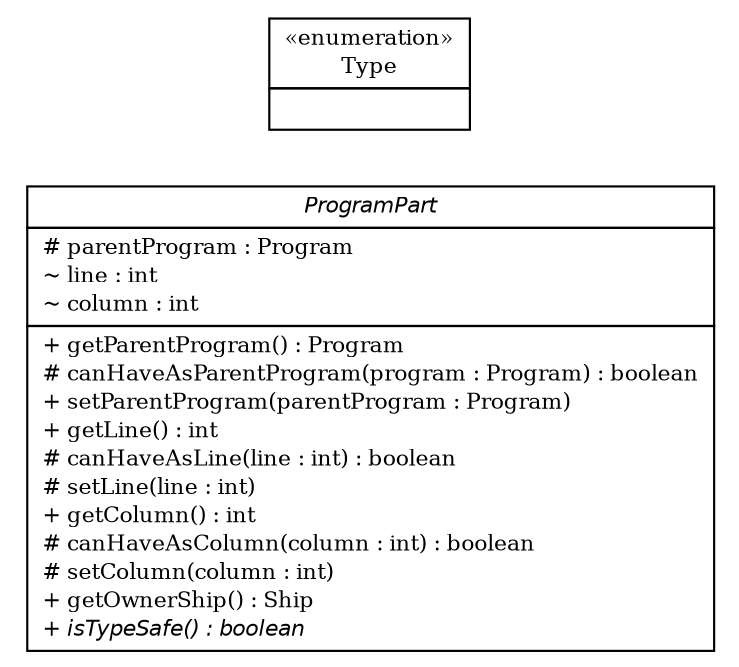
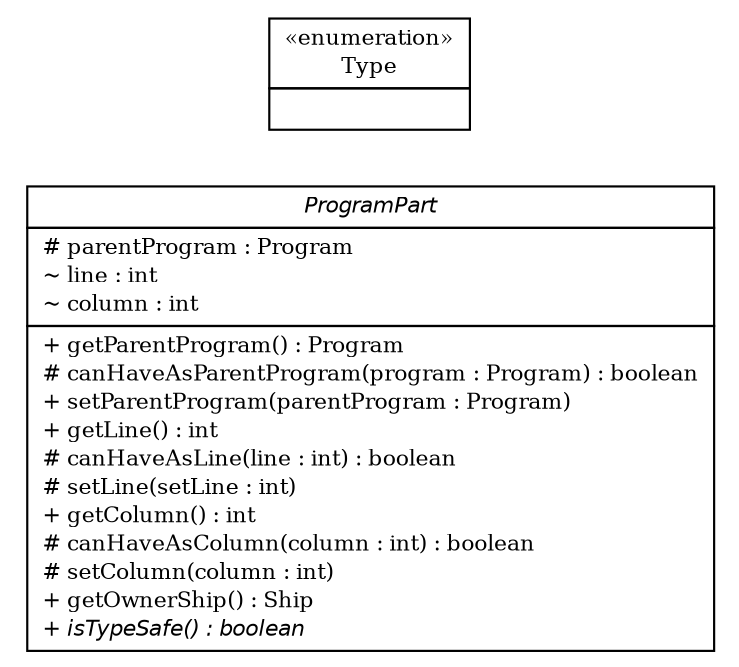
node "ProgramPart": text "# setLine(line : int)" -> "# setLine(setLine : int)"
